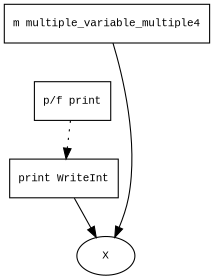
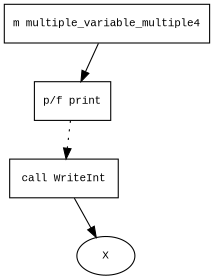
edge "m multiple_variable_multiple4" -> "X": now "m multiple_variable_multiple4" -> "p/f print"
node "print WriteInt": label "print WriteInt" -> "call WriteInt"
